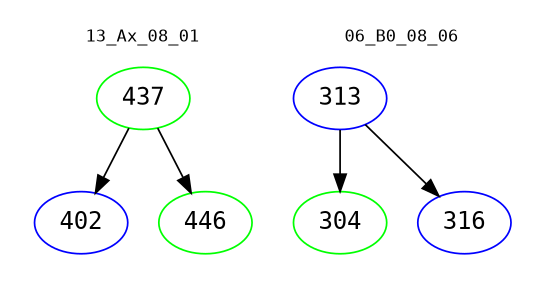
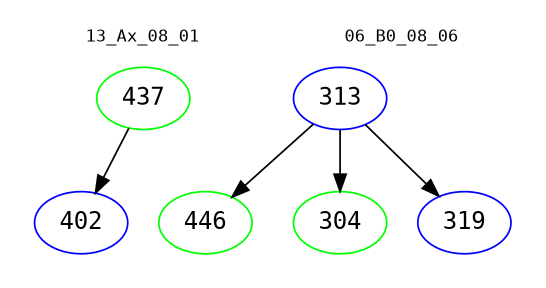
edge "437" -> "446": now "313" -> "446"
node "316": label "316" -> "319"
